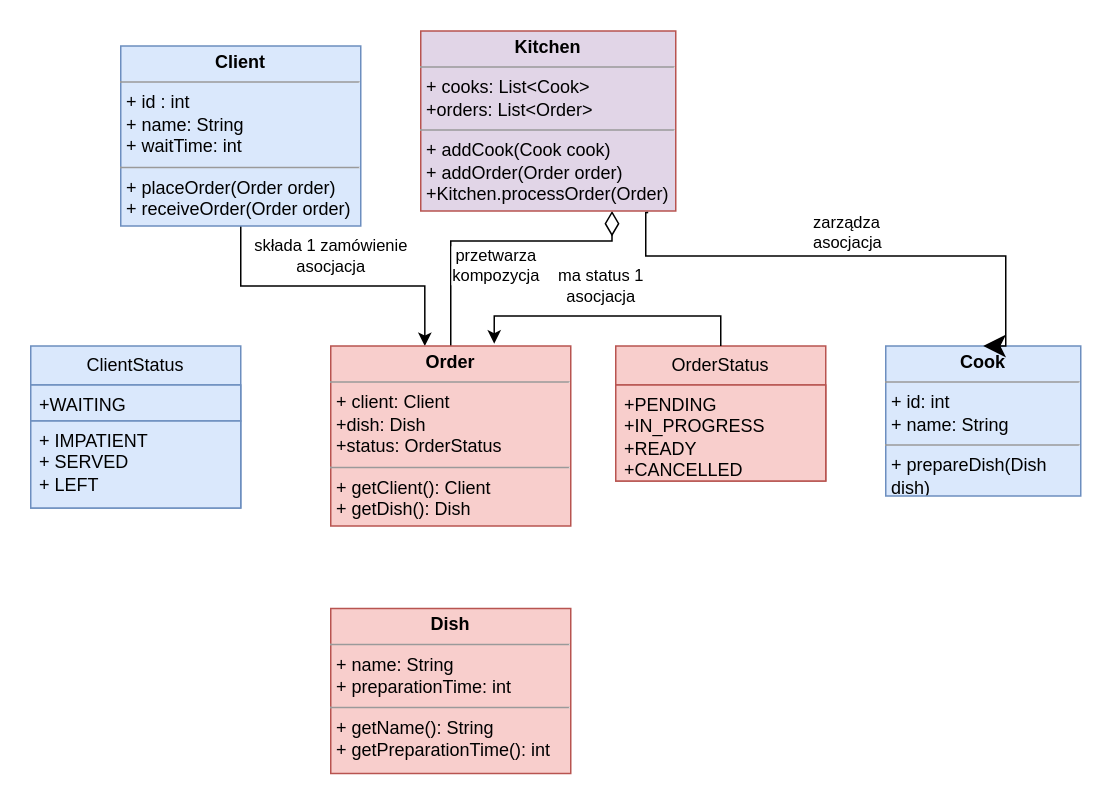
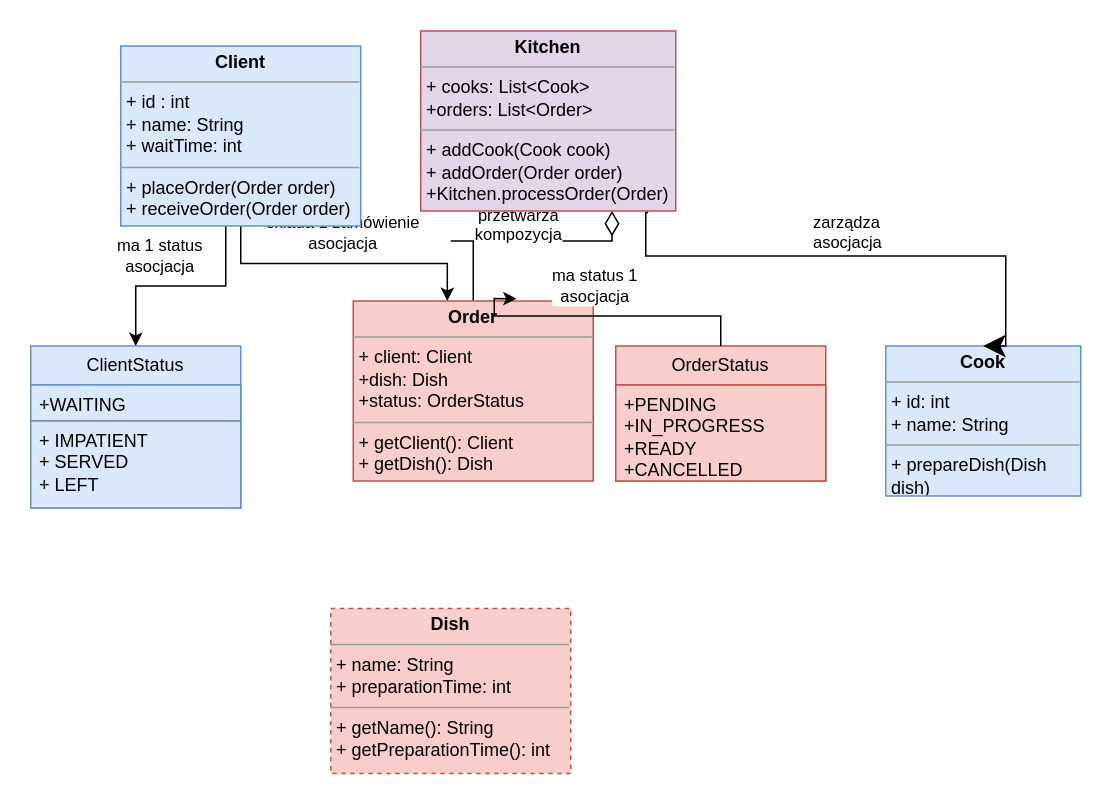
edge "Client + id : int + name: String + waitTime: int + placeOrder(Order order) + receiveOrder(Order order)" -> "ClientStatus": added, label "ma 1 status asocjacja"
node "Order + client: Client +dish: Dish +status: OrderStatus + getClient(): Client + getDish(): Dish": moved (451, 436) -> (473, 391)
node "Dish + name: String + preparationTime: int + getName(): String + getPreparationTime(): int": style solid -> dashed
